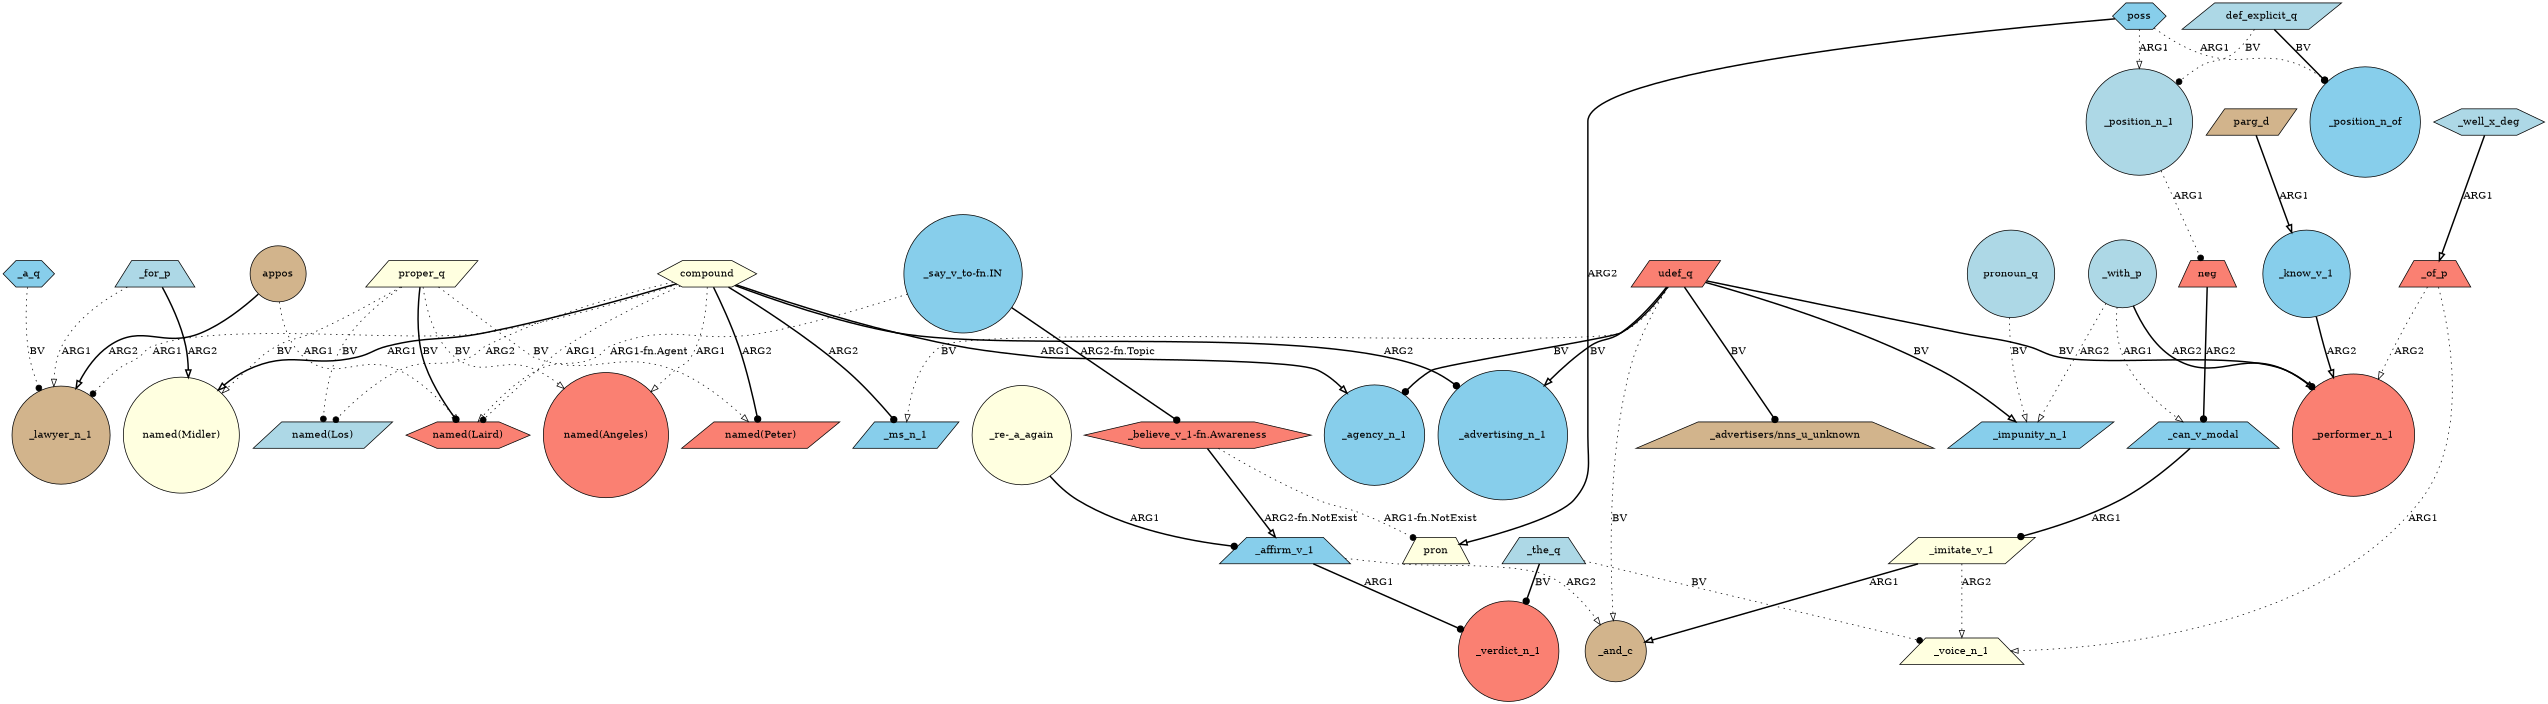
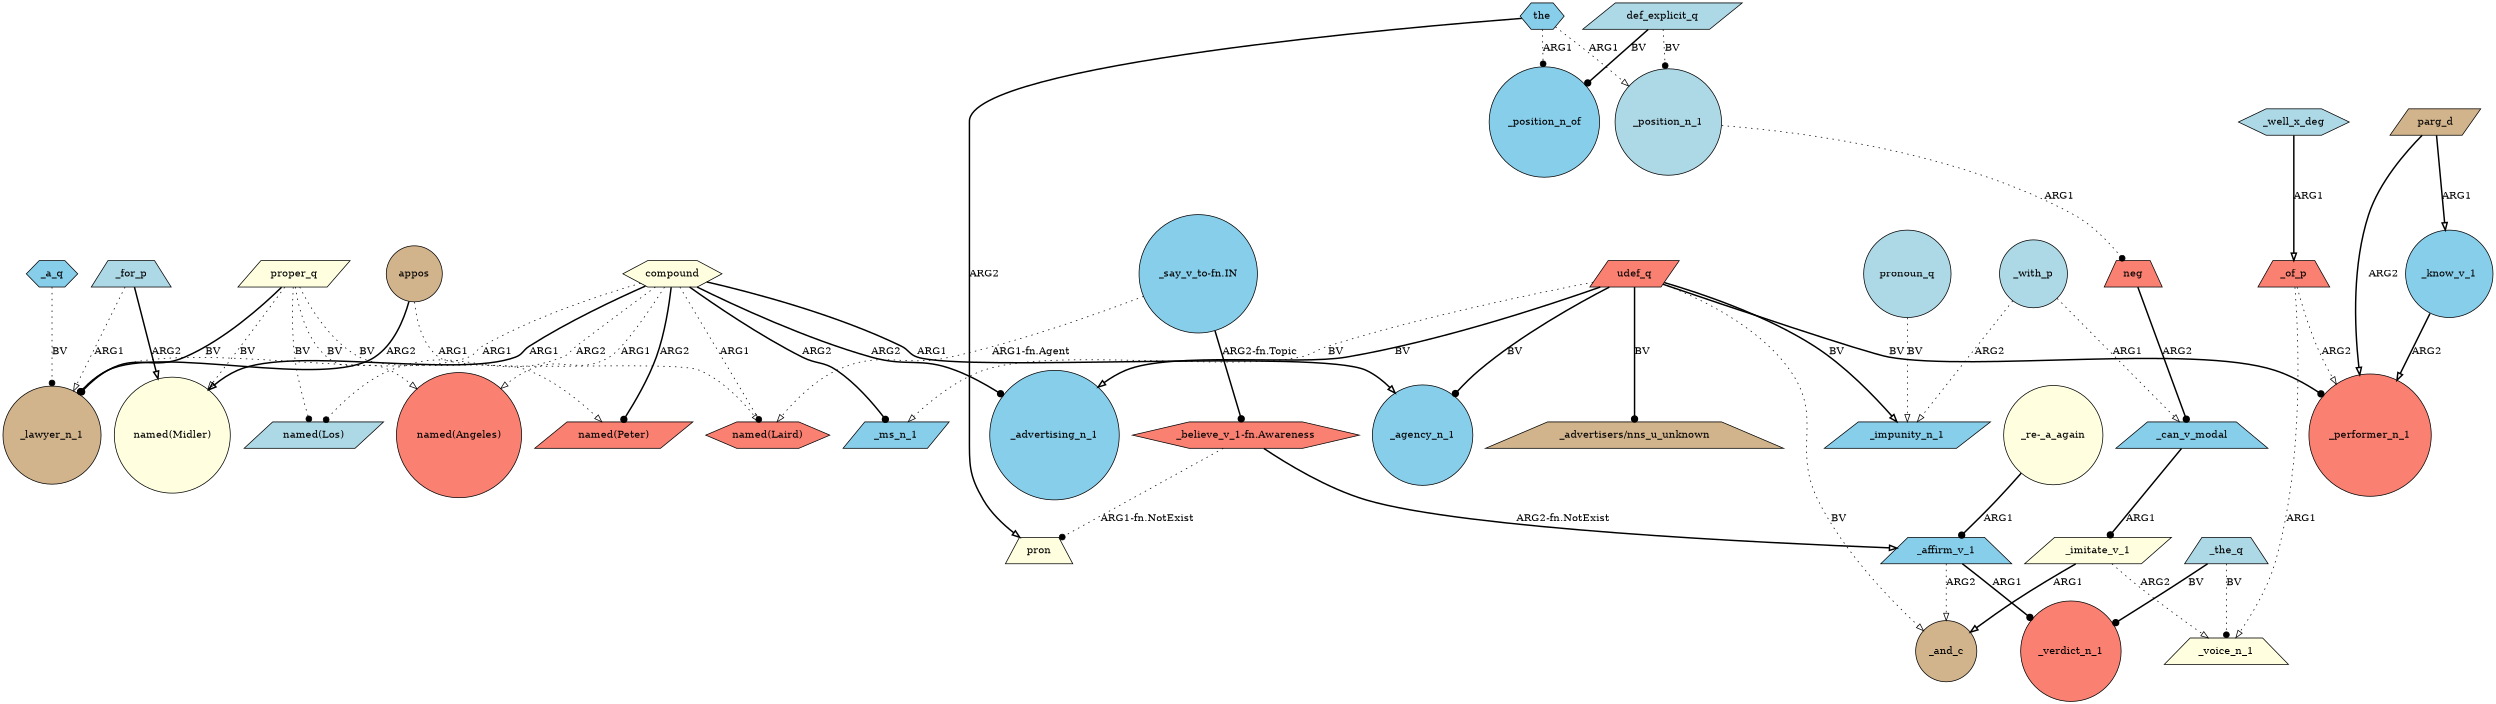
node "poss": label "poss" -> "the"
edge "appos" -> "_lawyer_n_1": arrowhead onormal -> dot
edge "proper_q" -> "named(Laird)": now "proper_q" -> "_lawyer_n_1"
edge "_with_p" -> "_performer_n_1": now "parg_d" -> "_performer_n_1"
